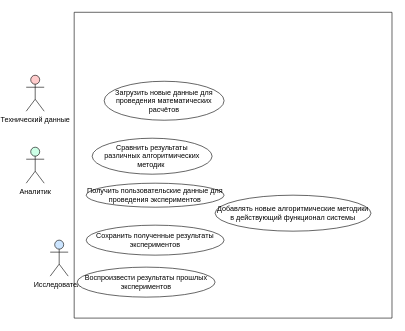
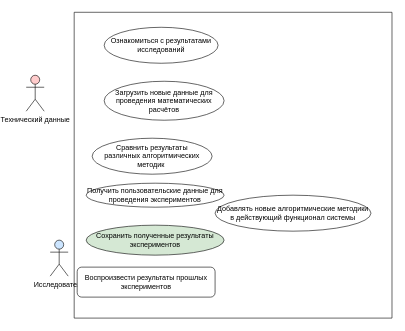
node "Ознакомиться с результатами исследований": added
node "Аналитик": removed
node "Сохранить полученные результаты экспериментов": fillcolor #ffffff -> #d5e8d4
node "Воспроизвести результаты прошлых экспериментов": shape ellipse -> rounded rectangle
